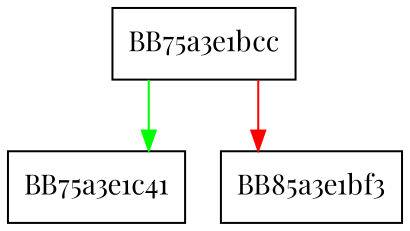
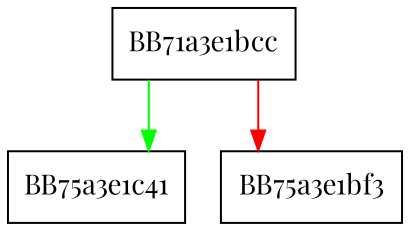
node "BB75a3e1bcc": label "BB75a3e1bcc" -> "BB71a3e1bcc"
node "BB85a3e1bf3": label "BB85a3e1bf3" -> "BB75a3e1bf3"
